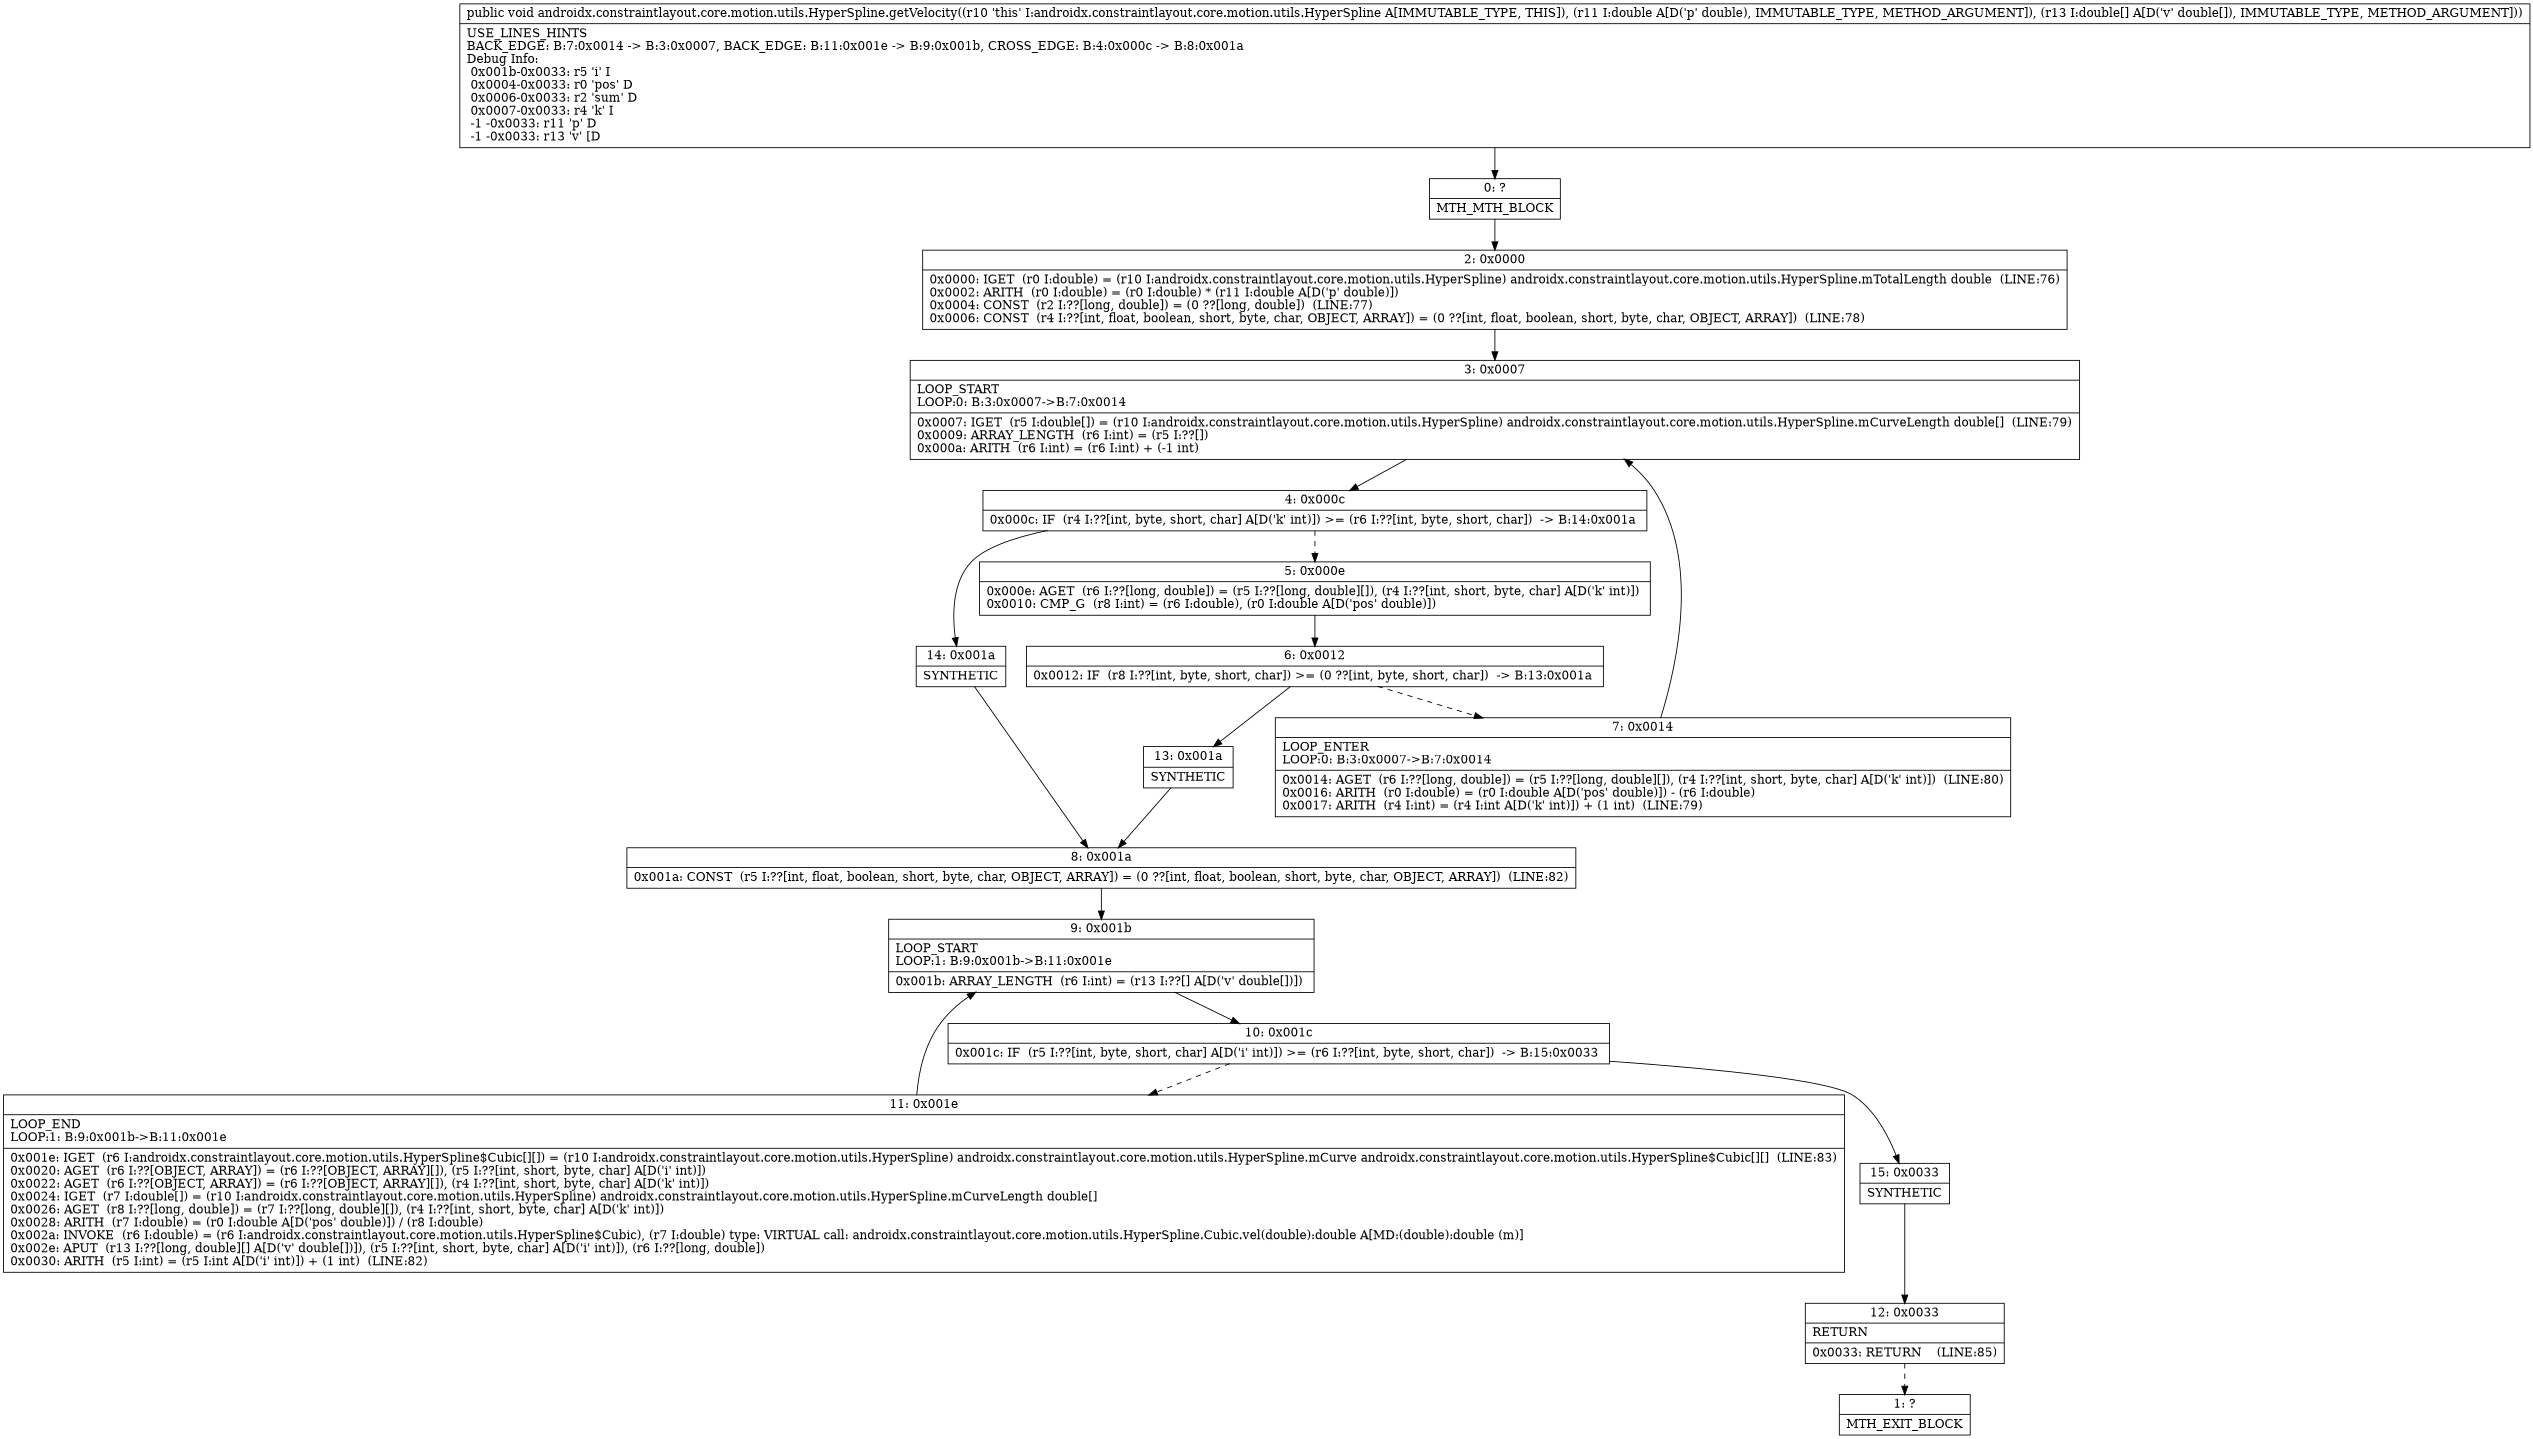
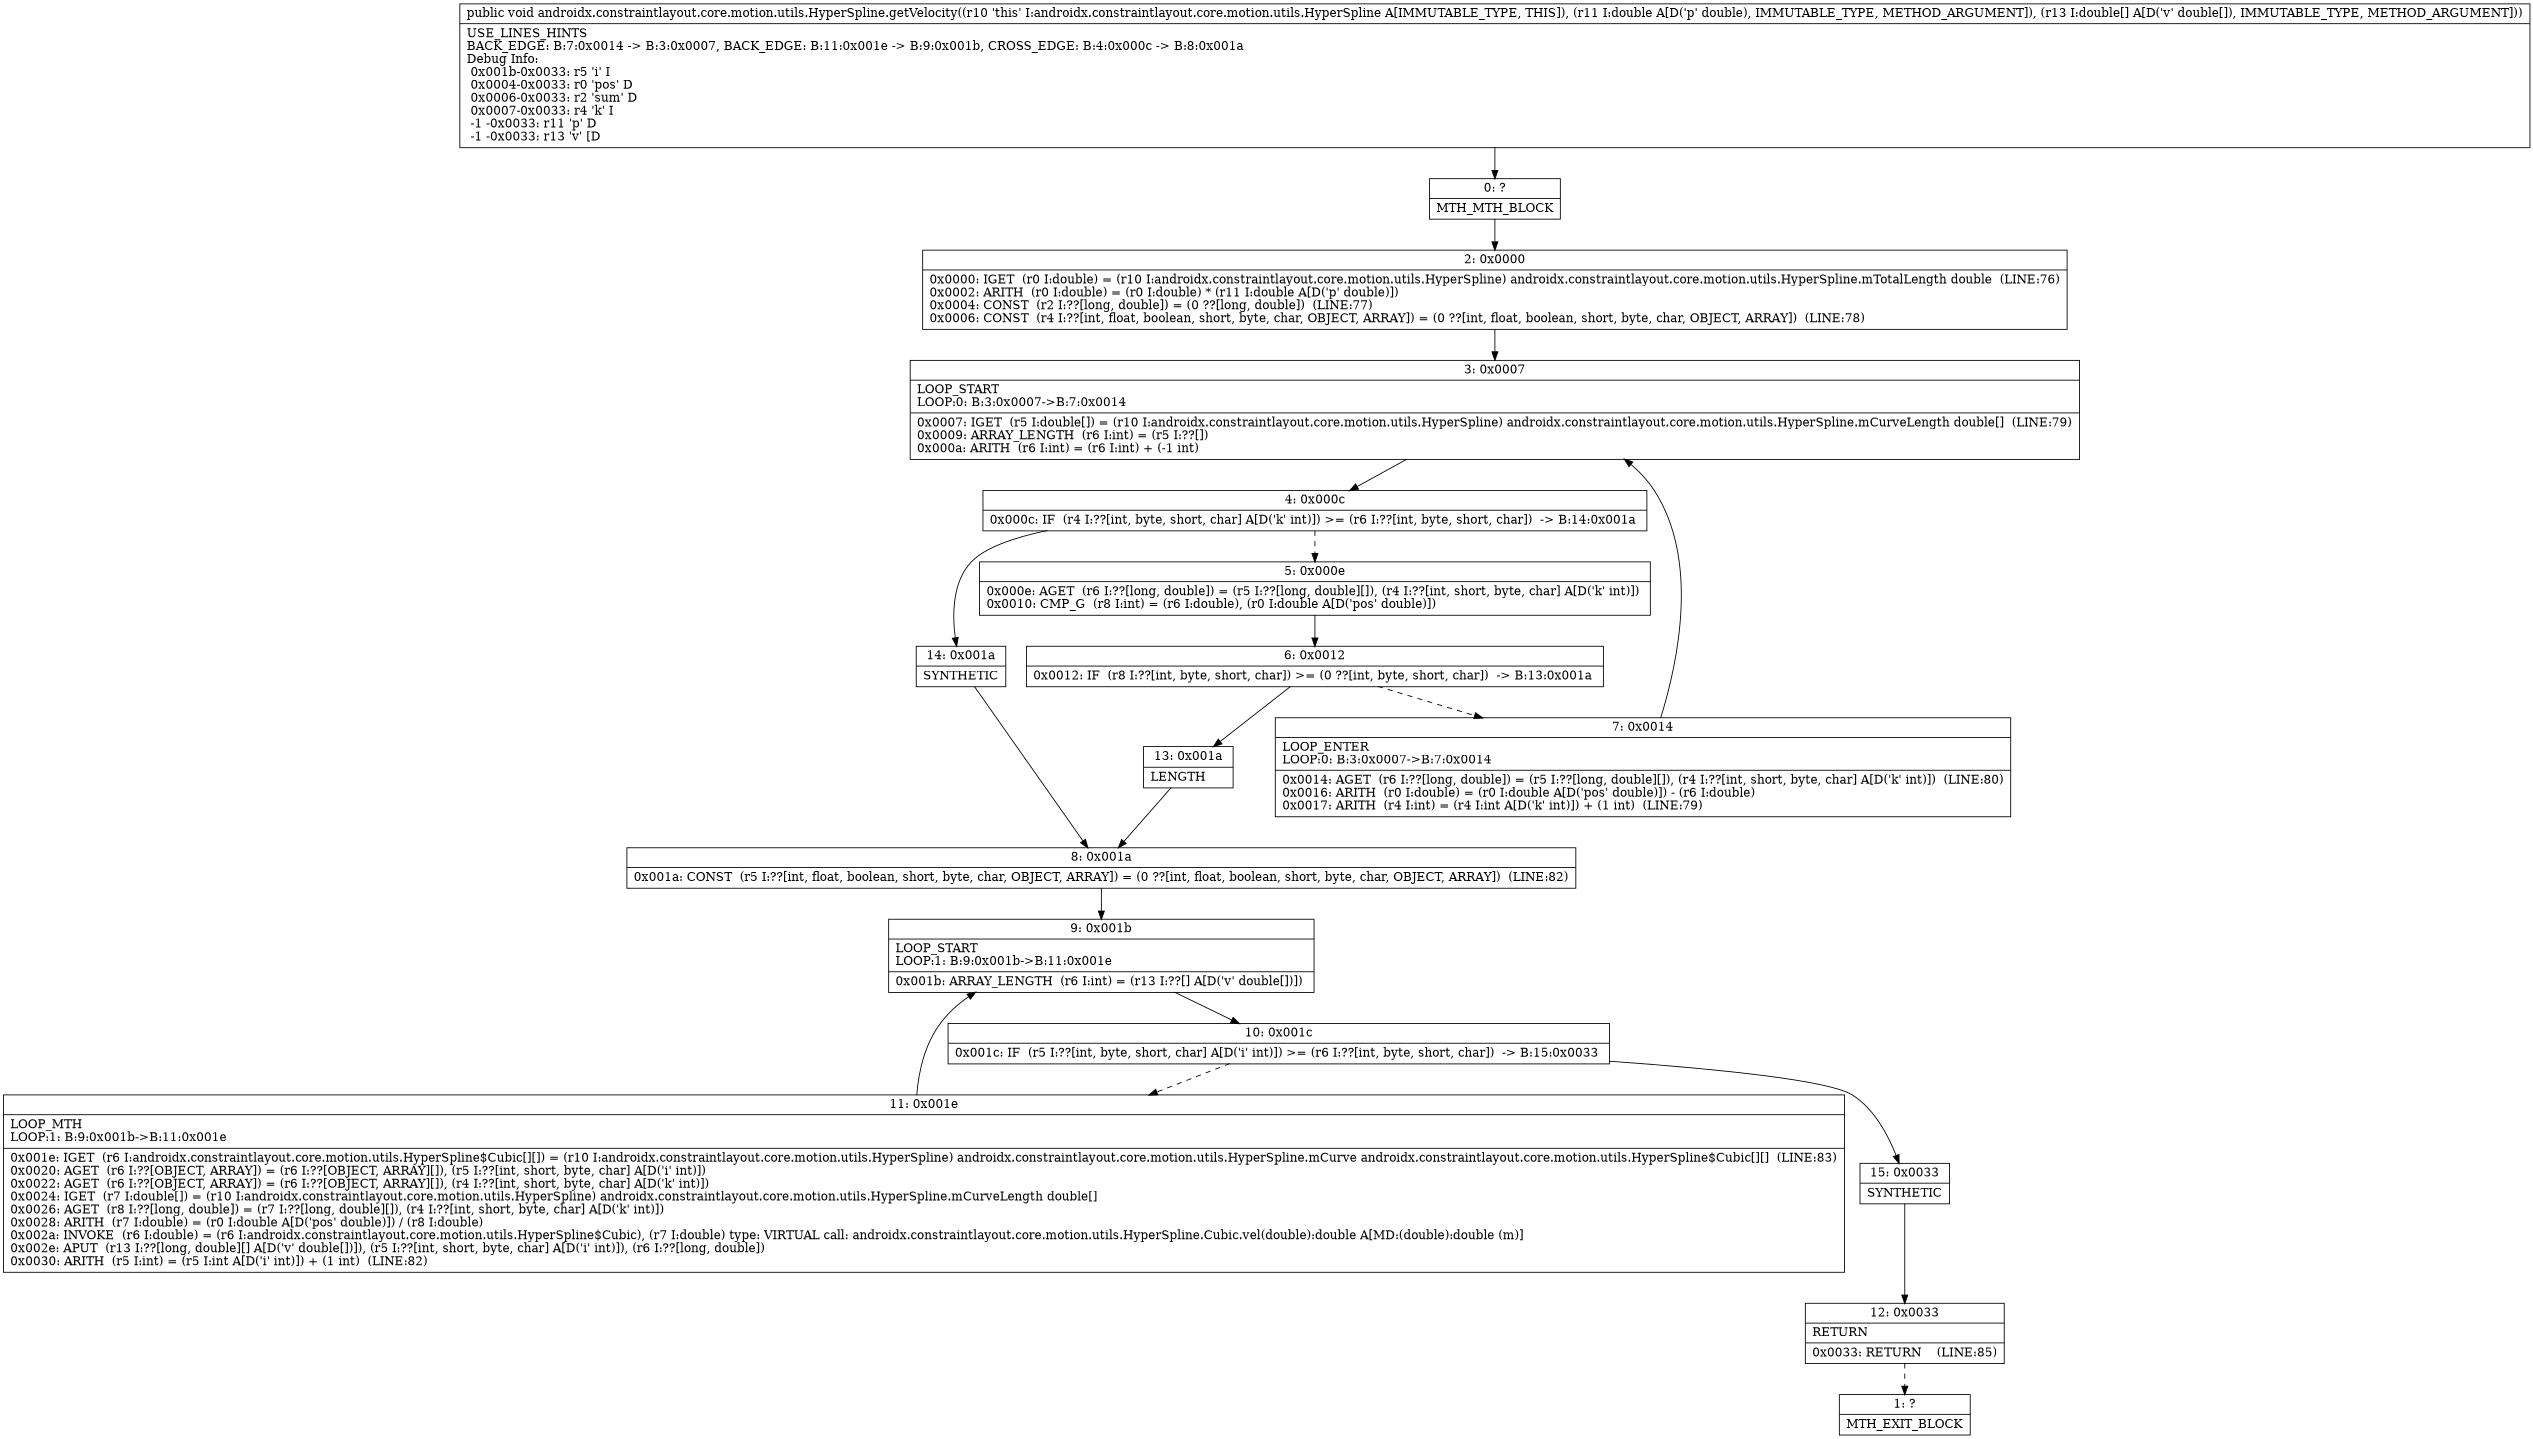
node "13: 0x001a": text "SYNTHETIC" -> "LENGTH"
node "11: 0x001e": text "LOOP_END" -> "LOOP_MTH"
